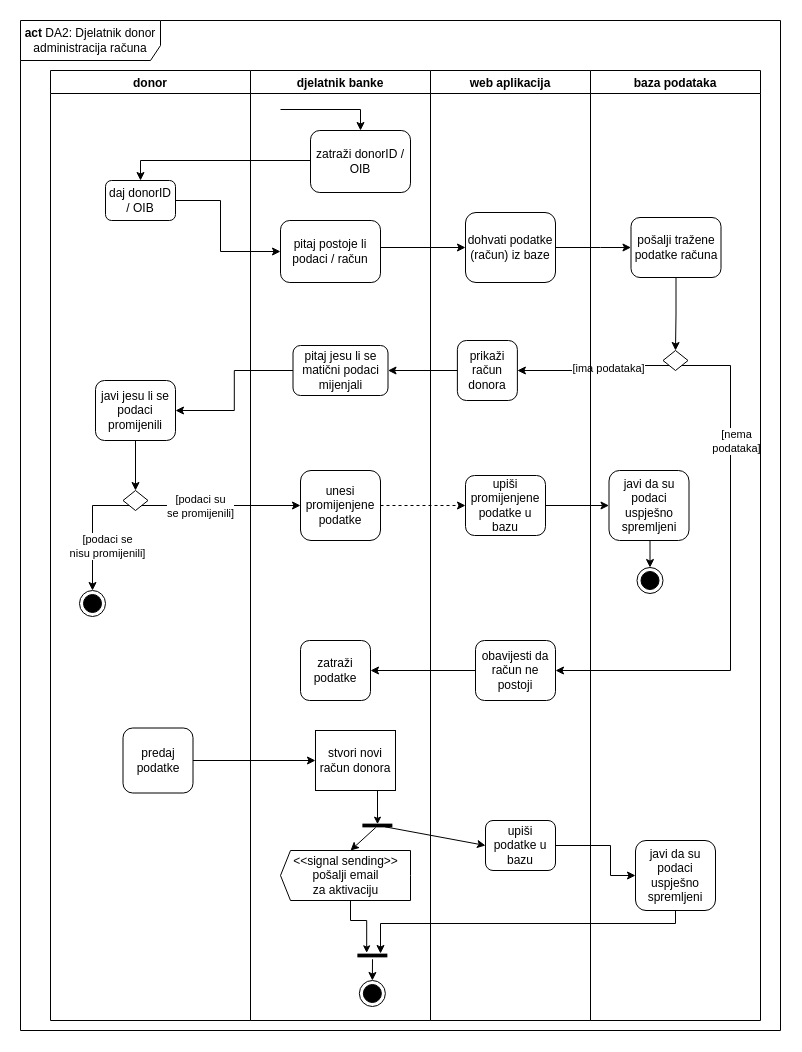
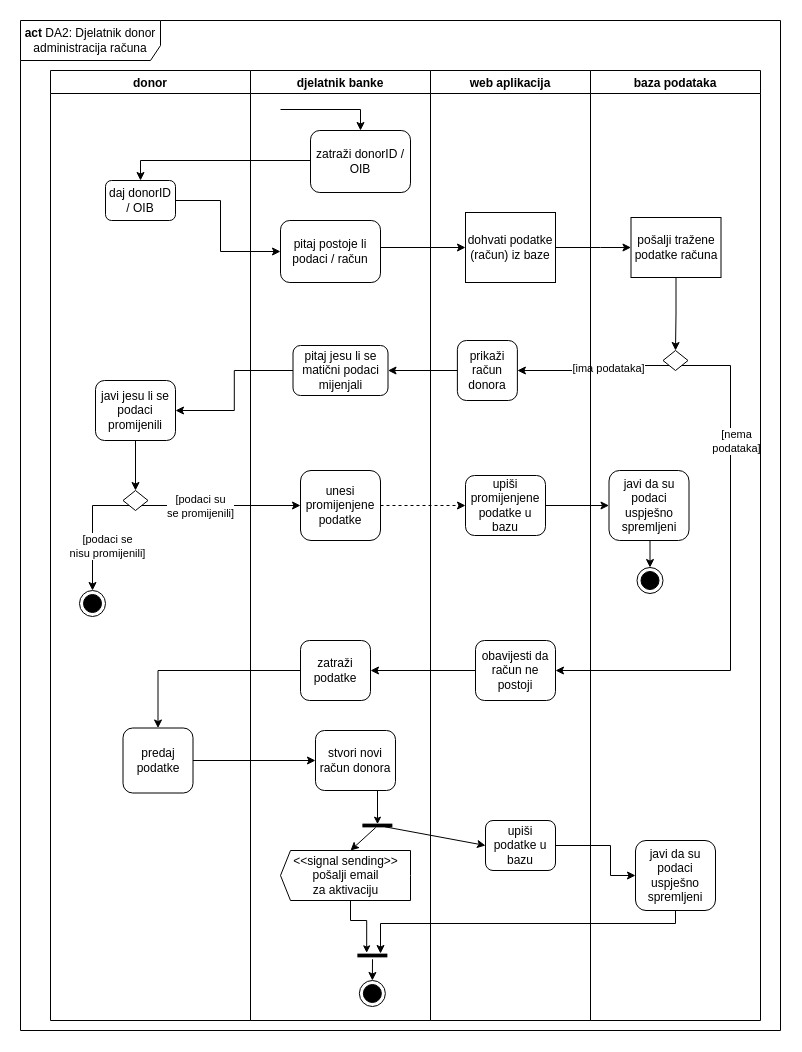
node "dohvati podatke (račun) iz baze": shape rounded rectangle -> rectangle
node "pošalji tražene podatke računa": shape rounded rectangle -> rectangle
edge "zatraži podatke" -> "predaj podatke": added
node "stvori novi račun donora": shape rectangle -> rounded rectangle
